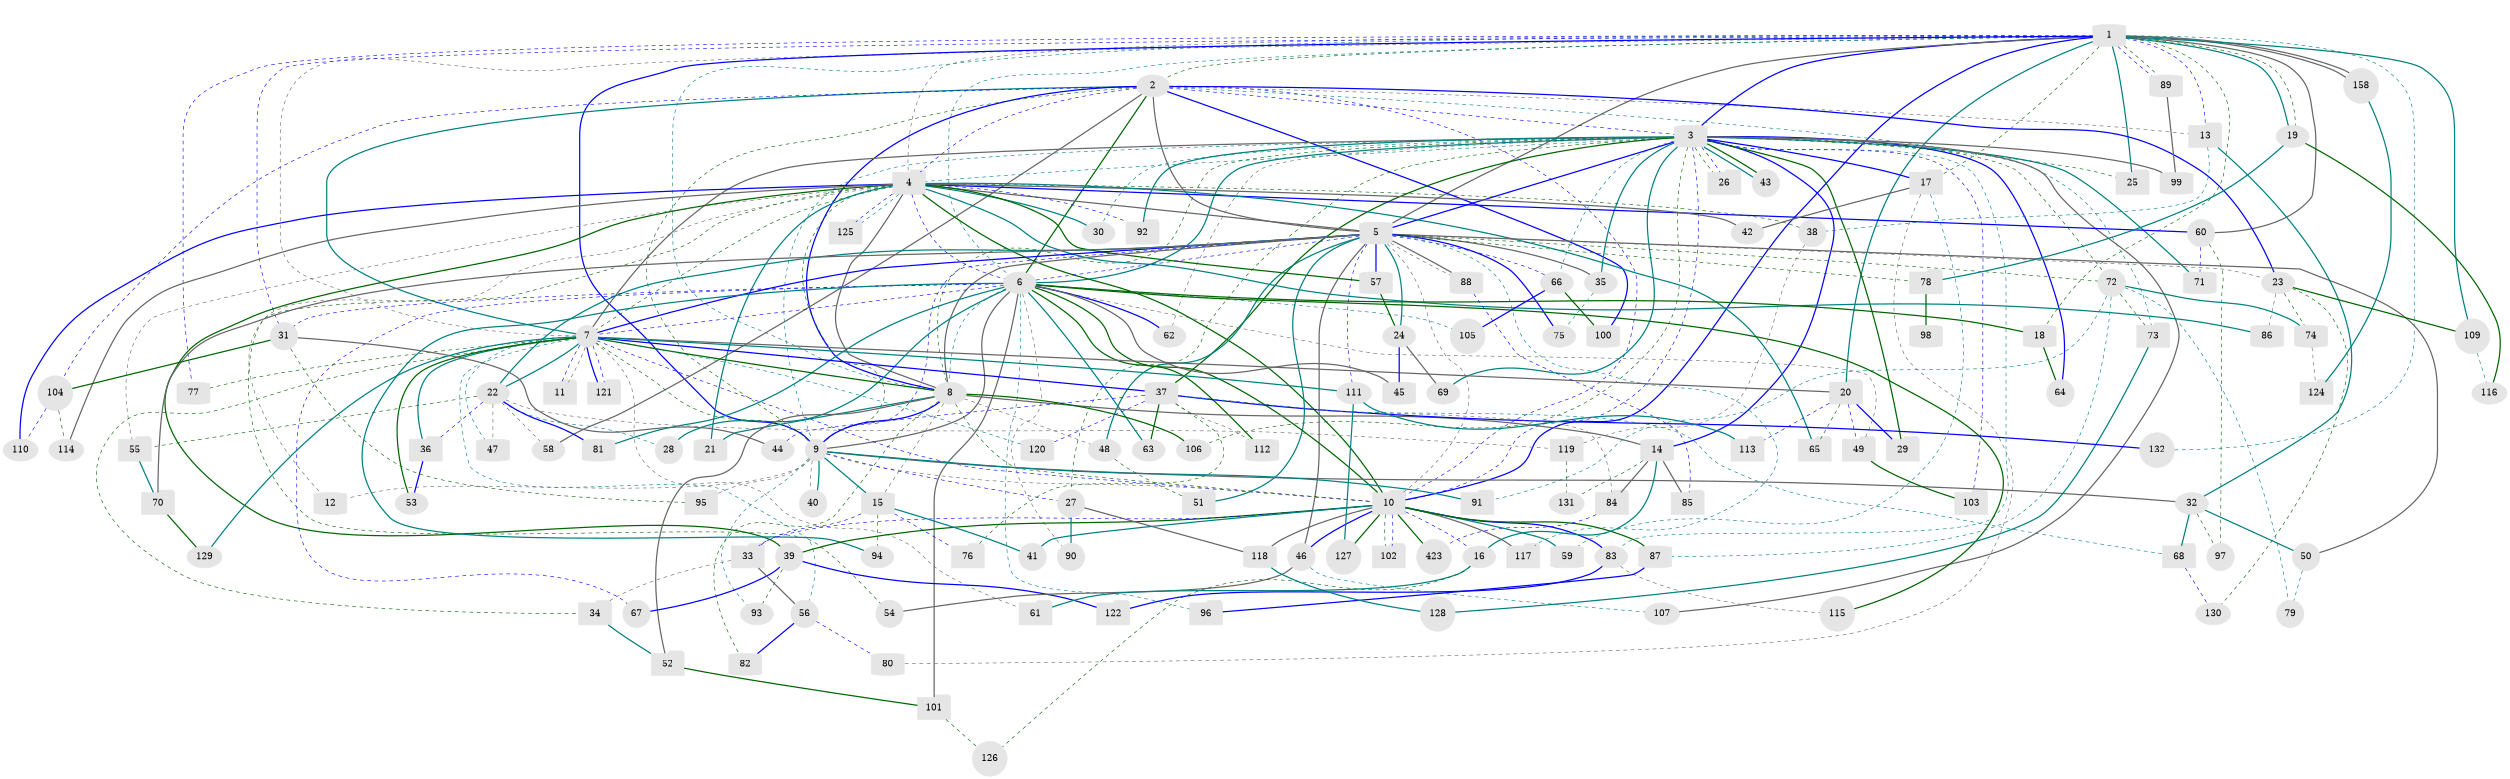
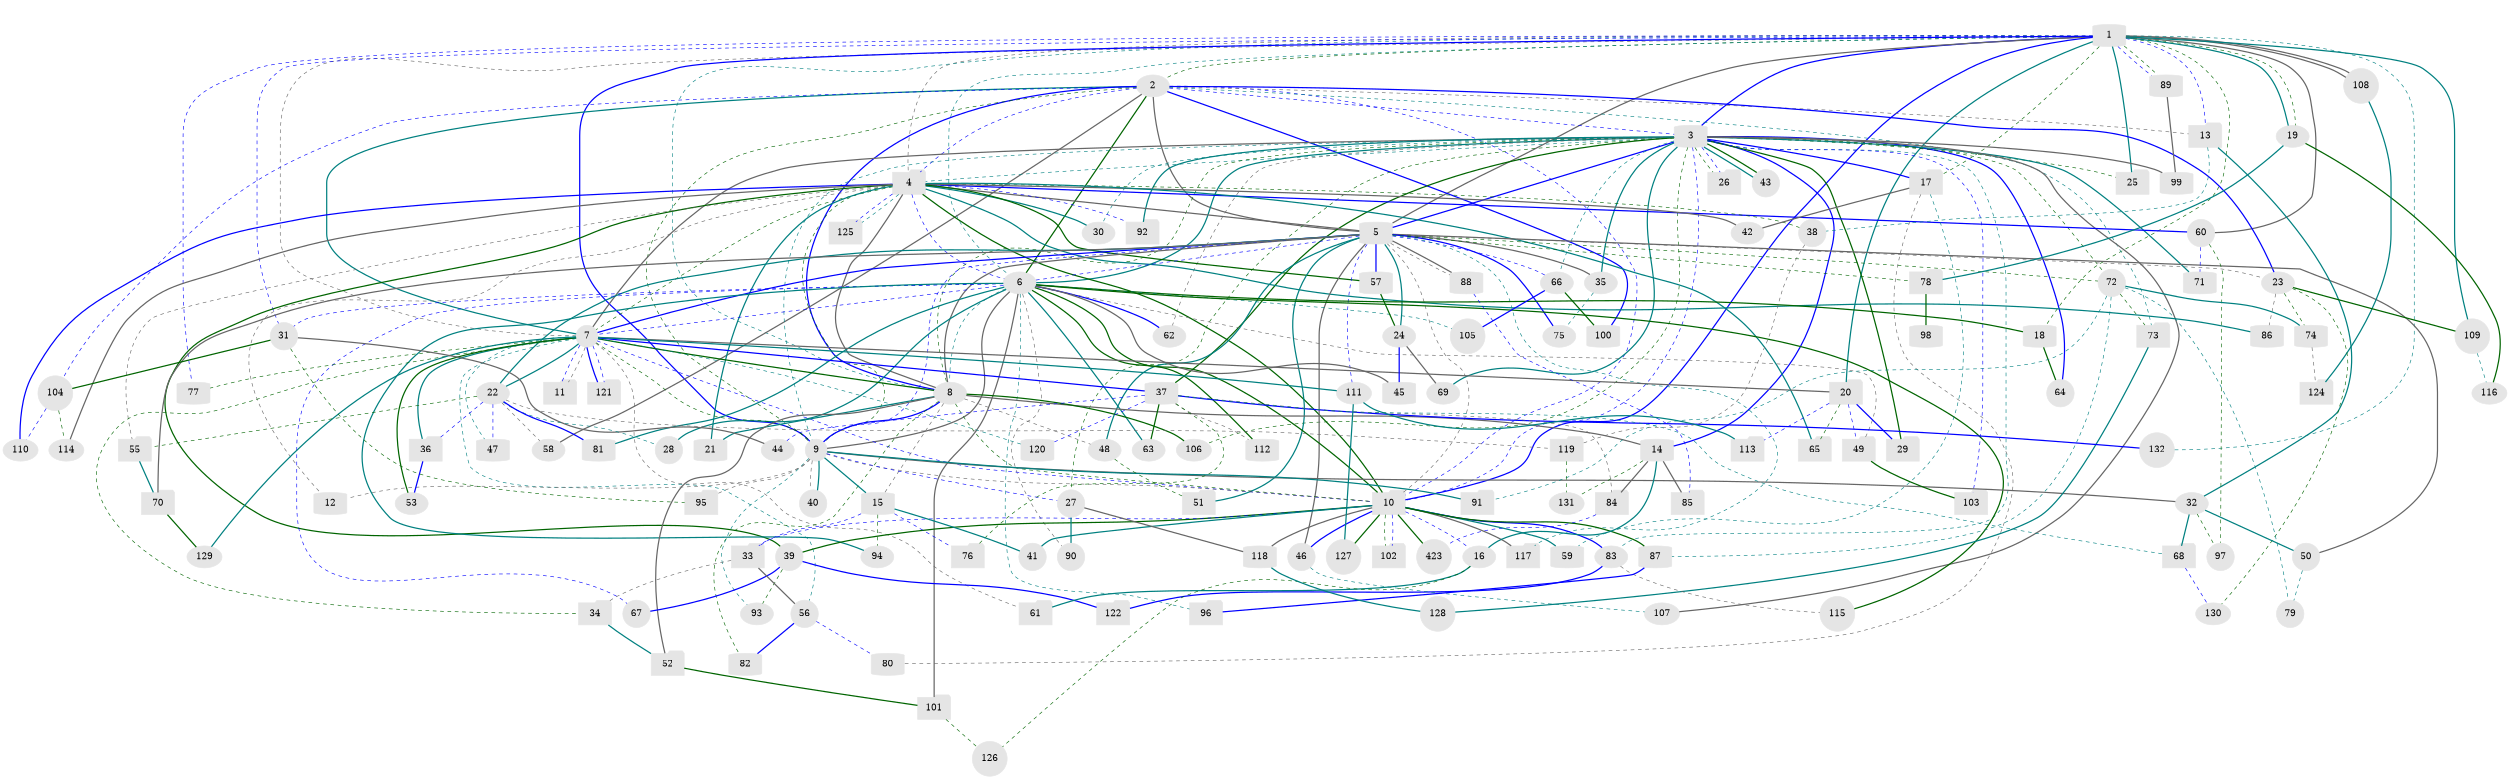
node "158": label "158" -> "108"
edge "22" -- "47": color gray40 -> blue
node "54": removed
